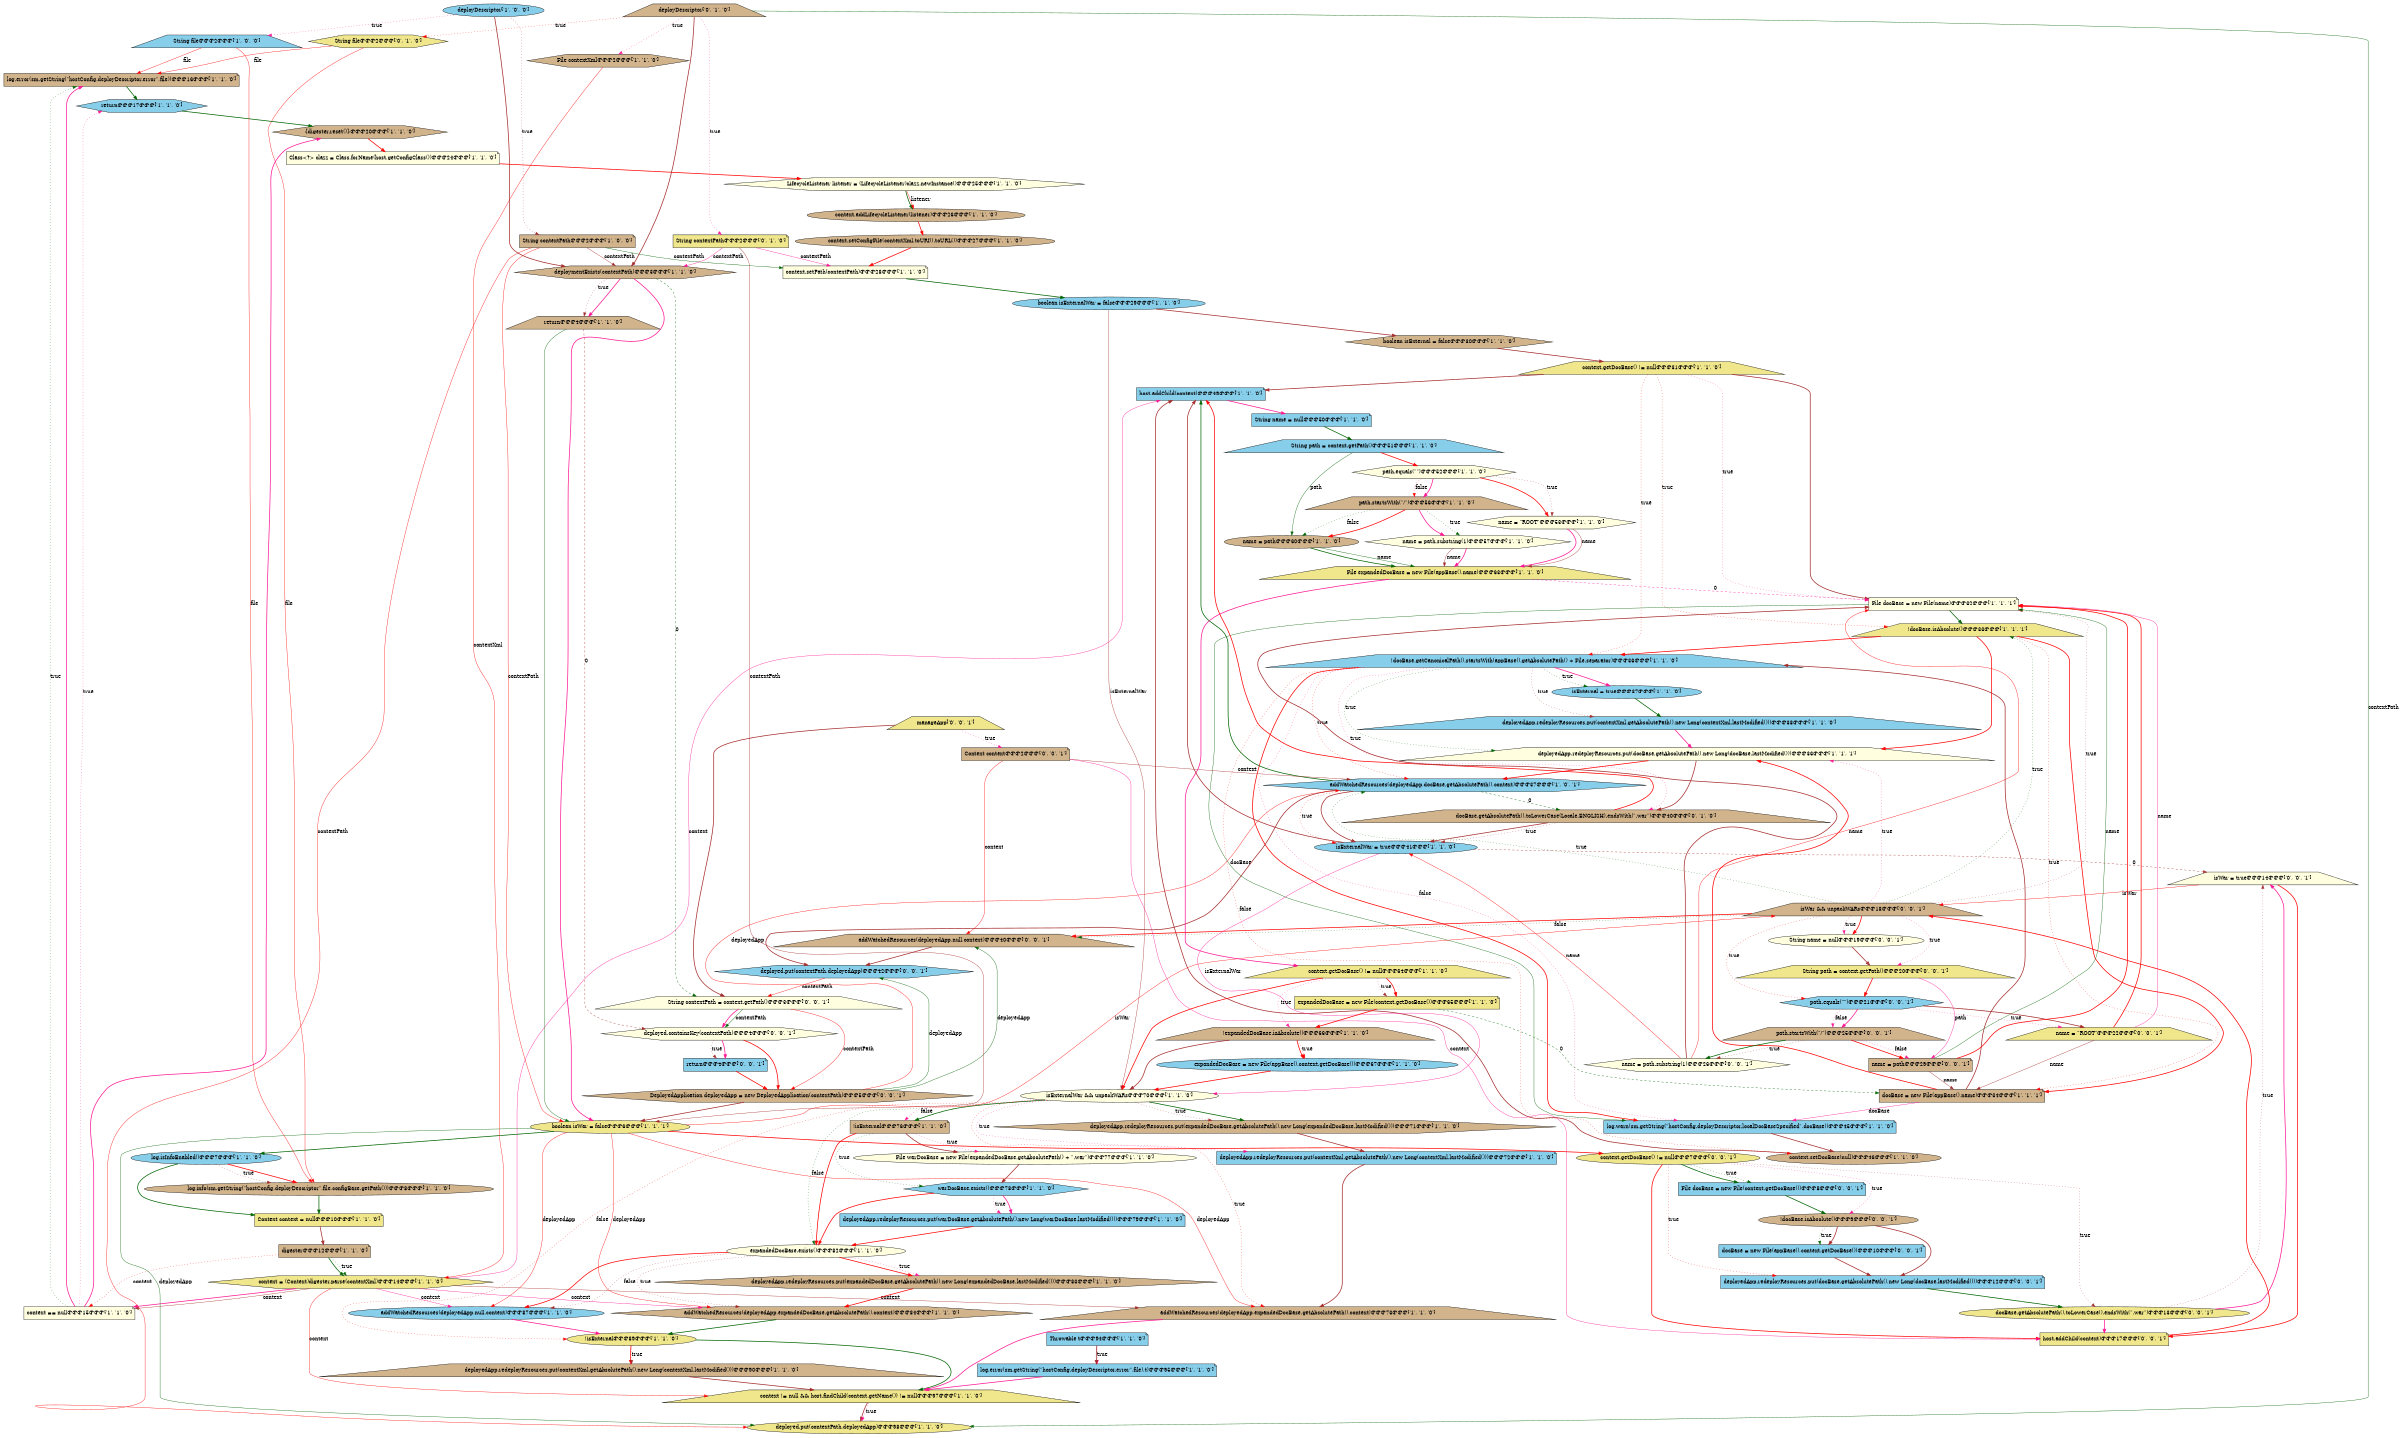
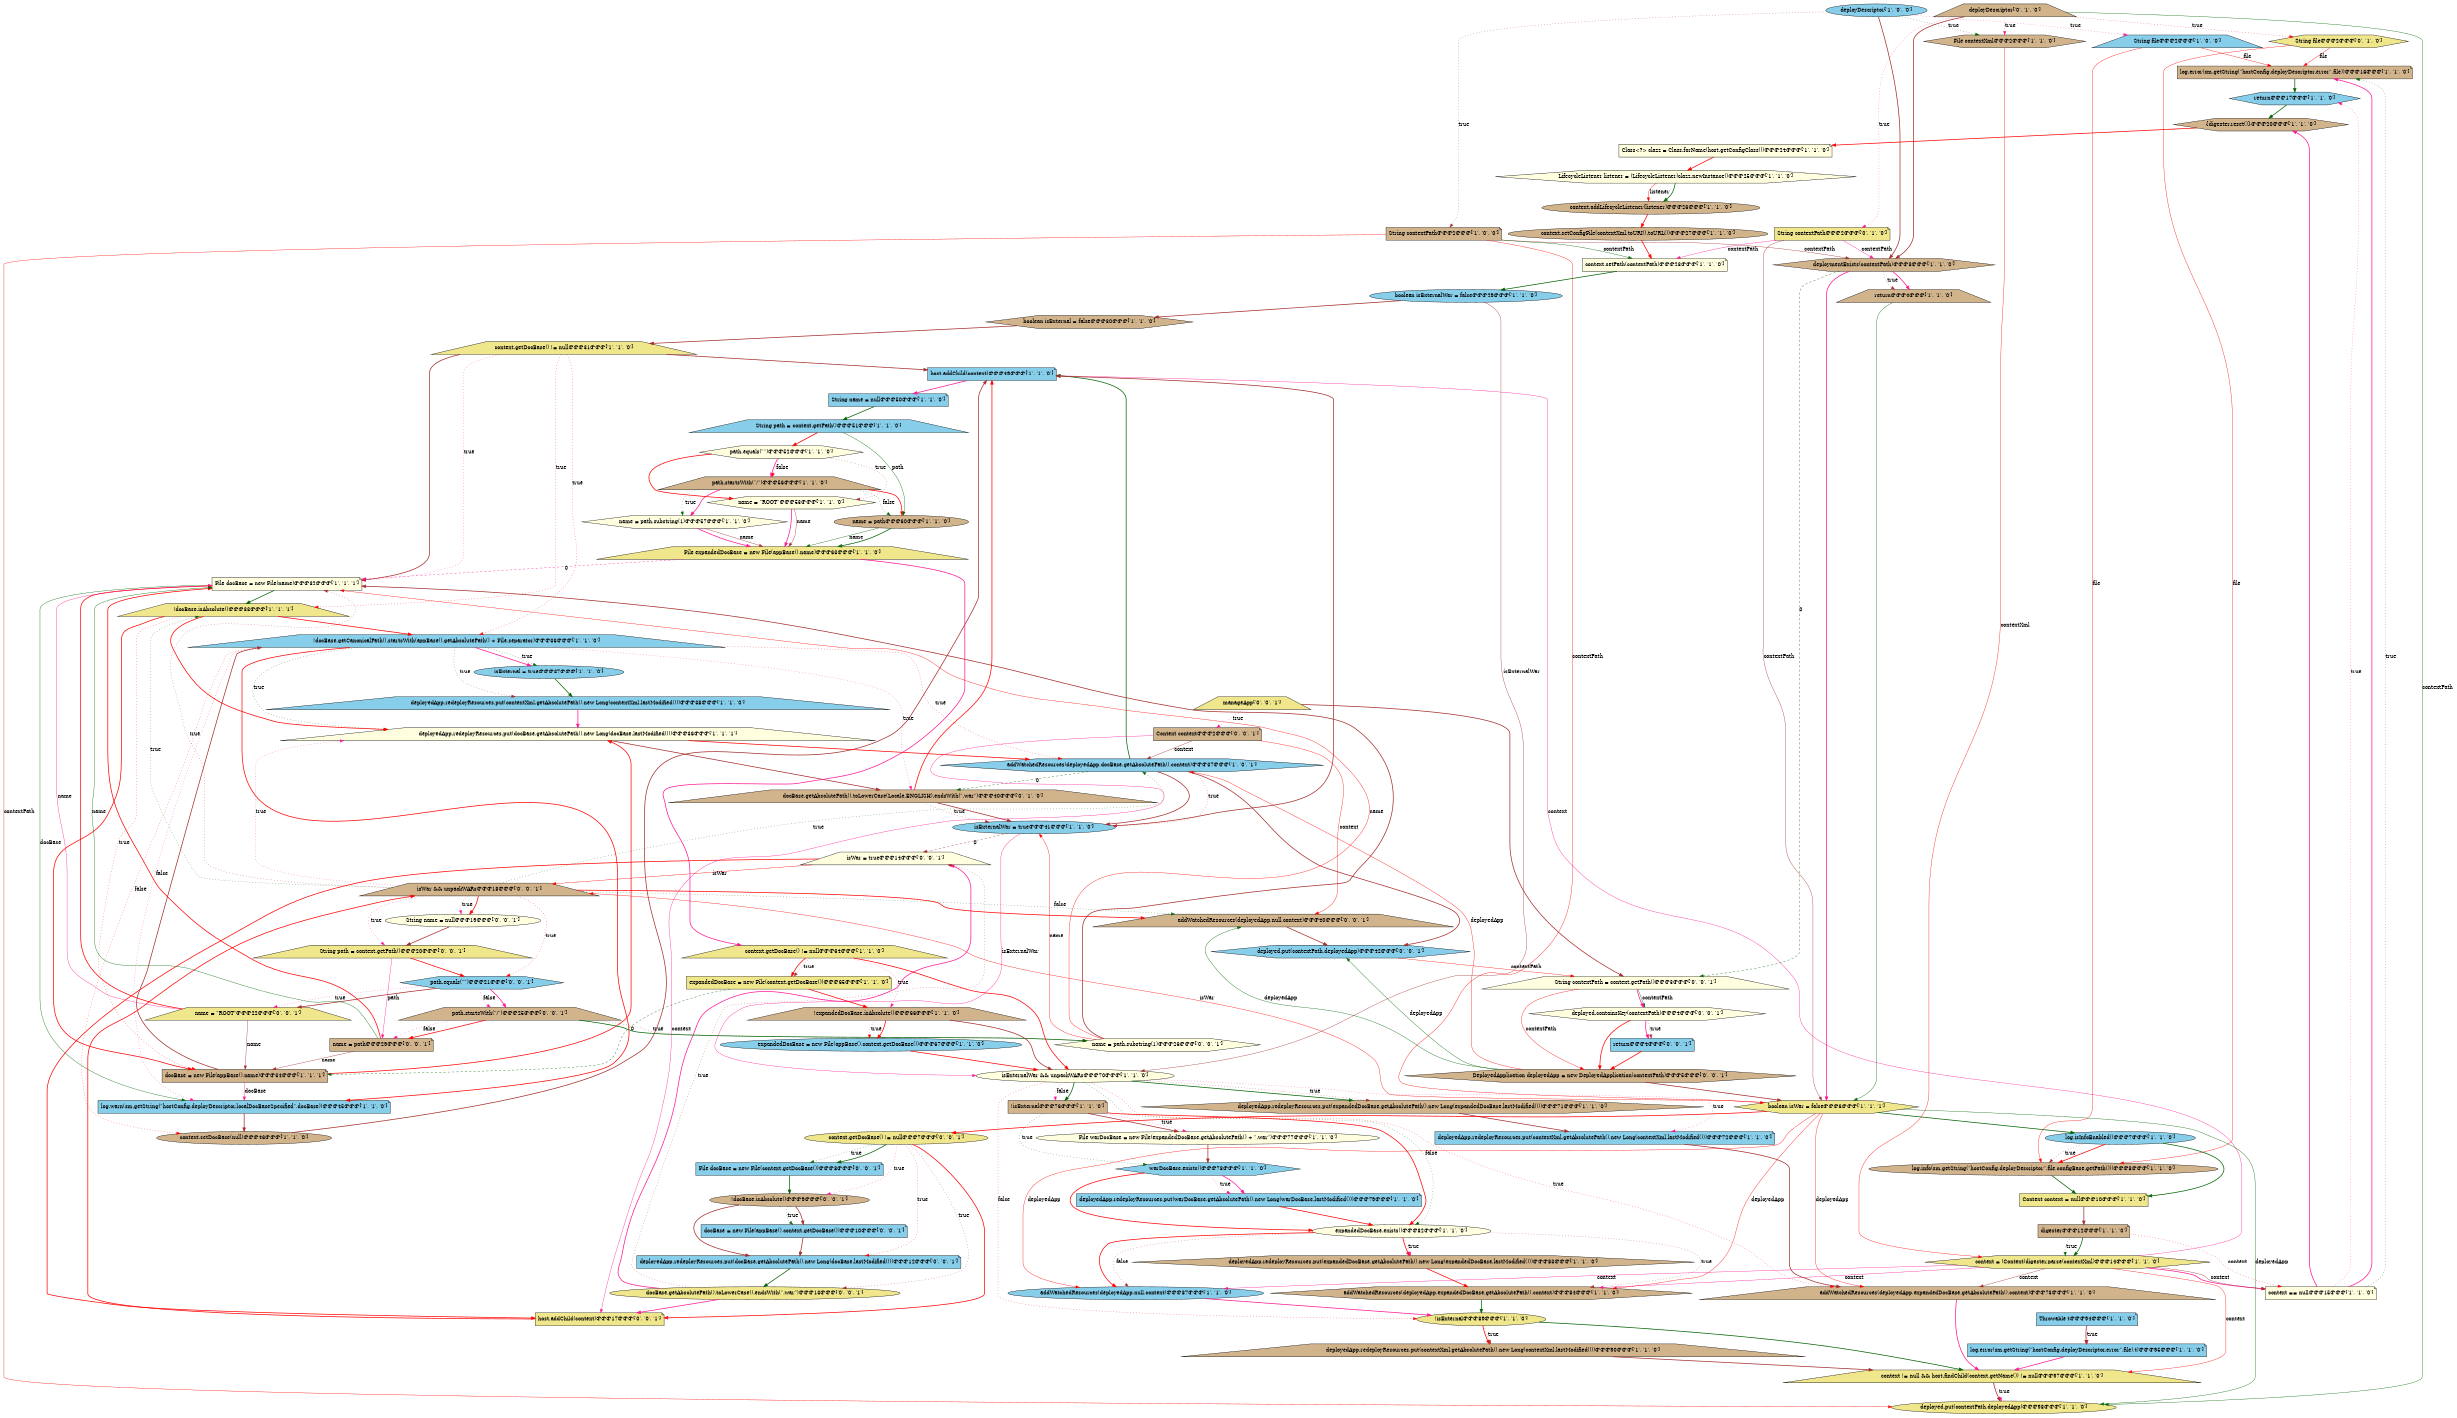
edge "deployDescriptor['1', '0', '0']" -> "File contextXml@@@2@@@['1', '1', '0']": added, label "true"
edge "return@@@4@@@['1', '1', '0']" -> "deployed.containsKey(contextPath)@@@4@@@['0', '0', '1']": removed, label "0"
node "boolean isWar = false@@@6@@@['1', '1', '1']": shape ellipse -> hexagon
